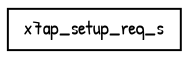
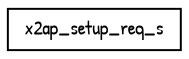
node "x7ap_setup_req_s": label "x7ap_setup_req_s" -> "x2ap_setup_req_s"
